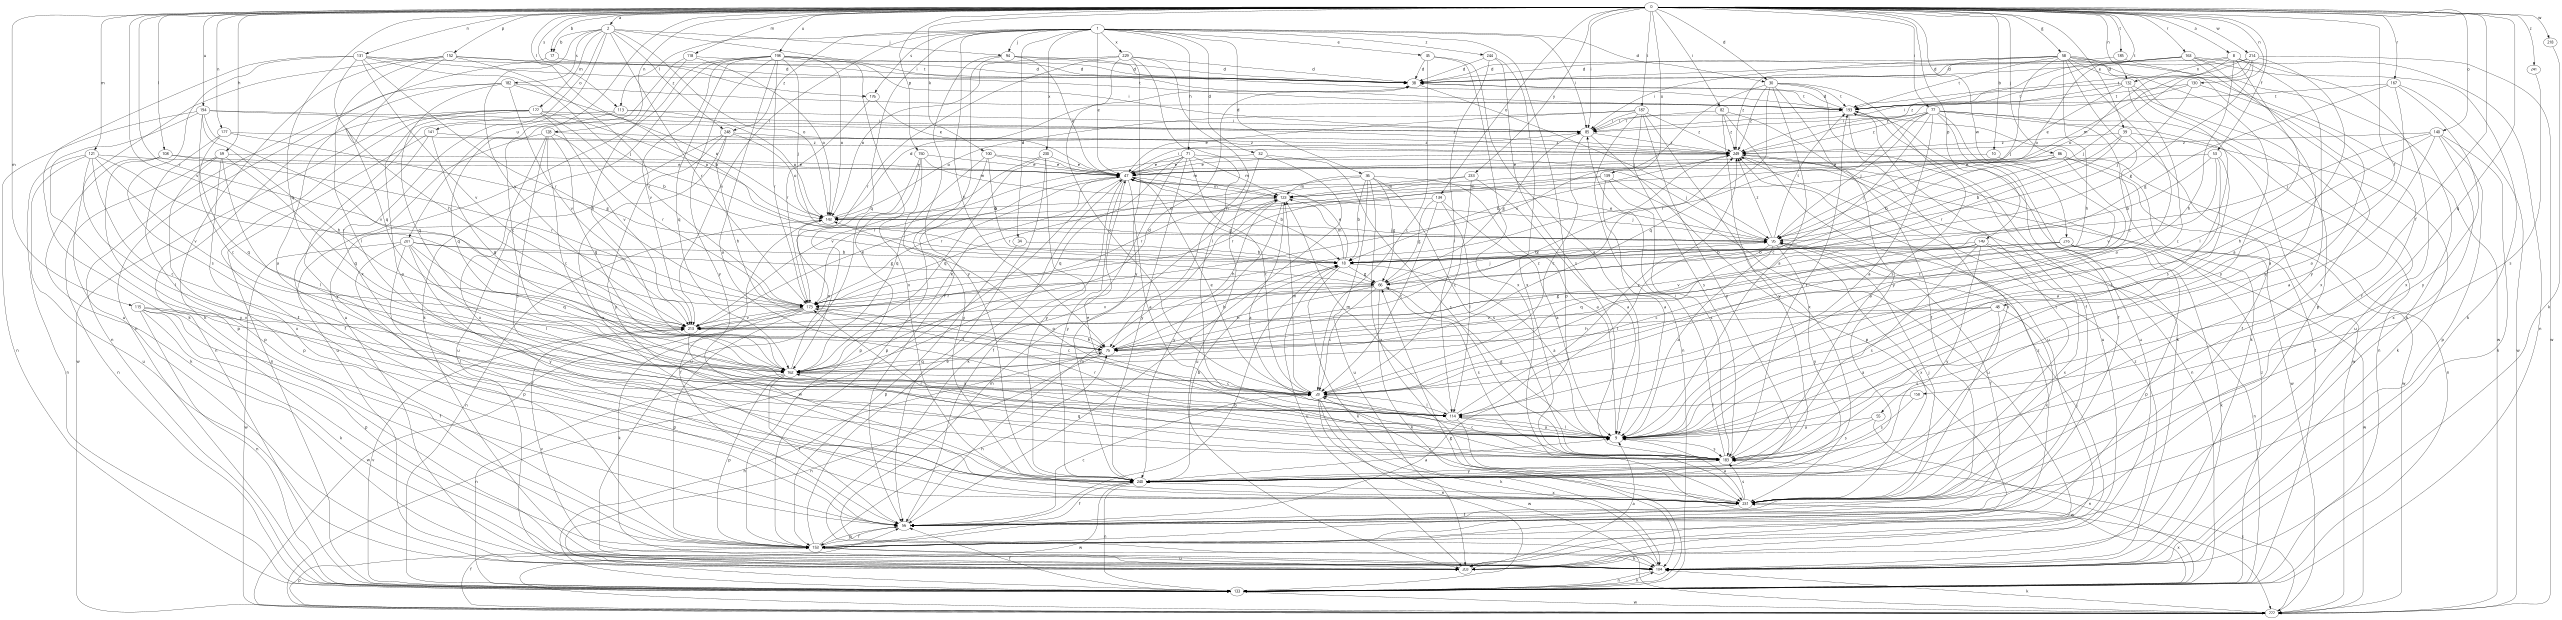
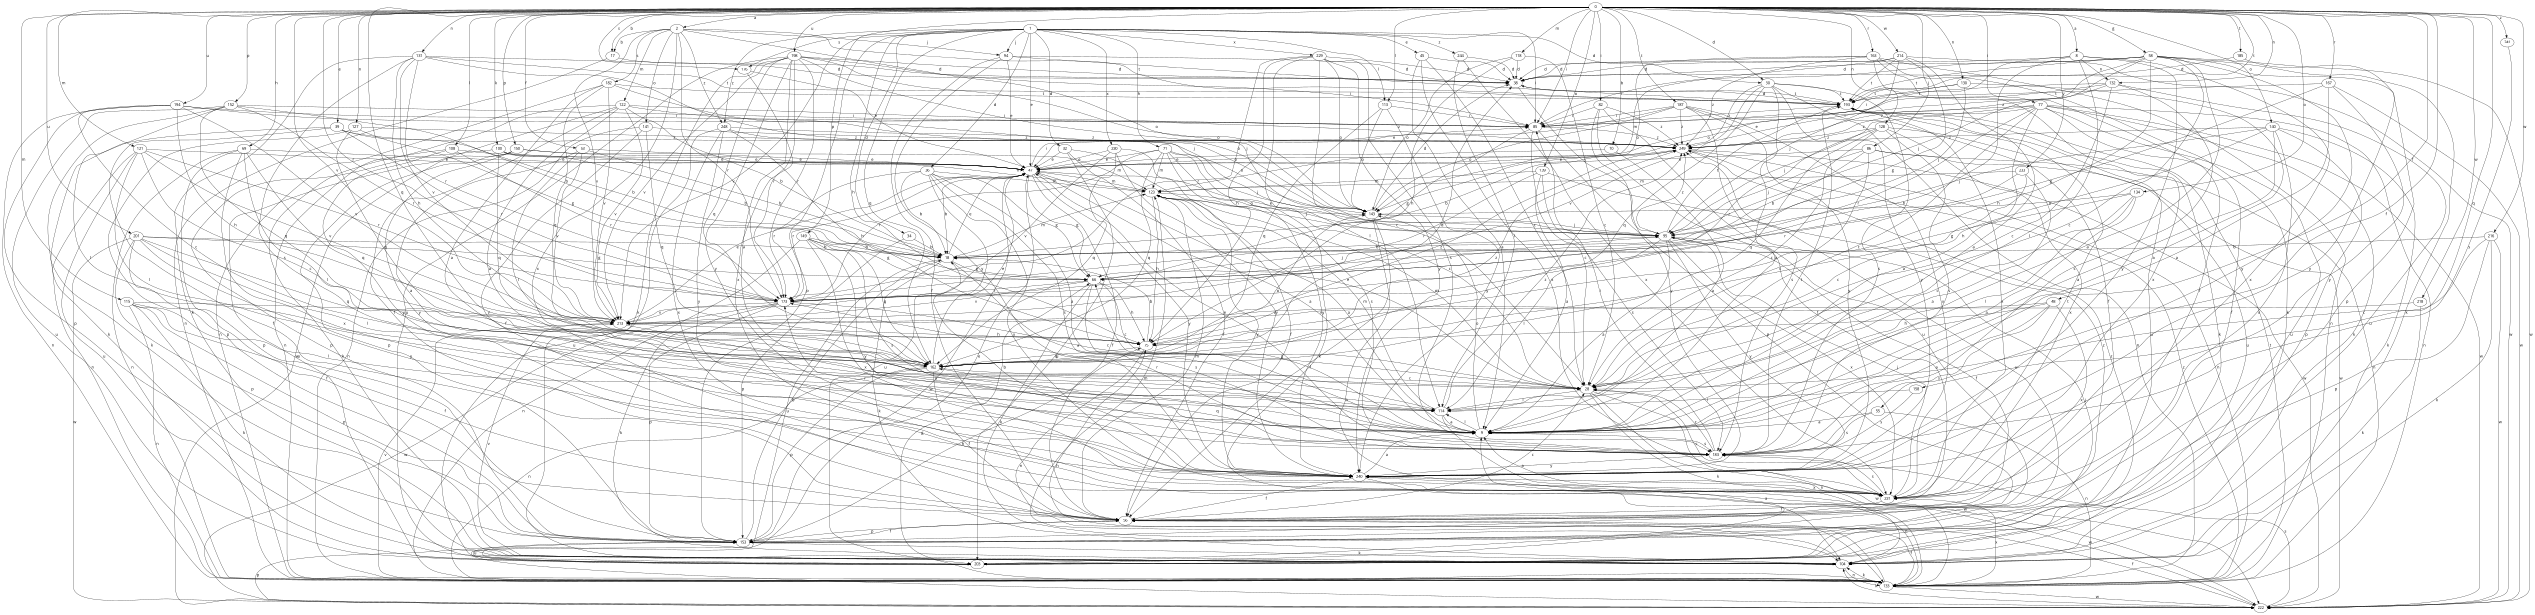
edge "152" -> "38": now "152" -> "85"
edge "244" -> "183": now "229" -> "183"
edge "216" -> "213": now "218" -> "213"
edge "149" -> "75": now "149" -> "66"
